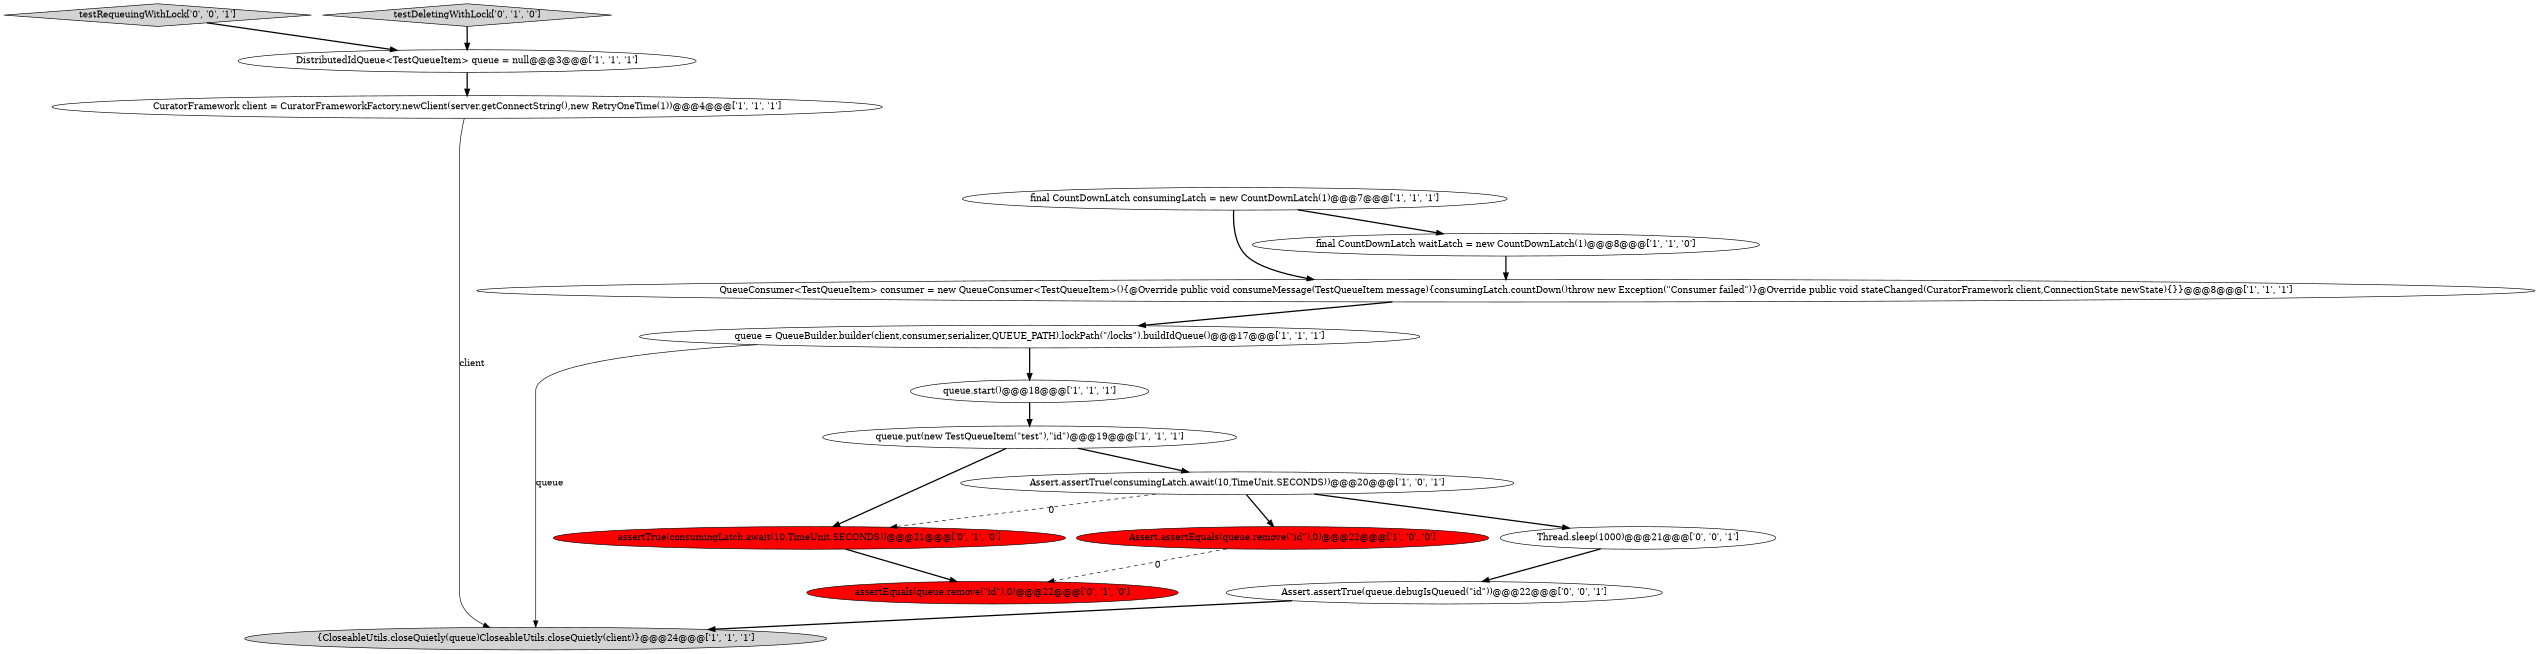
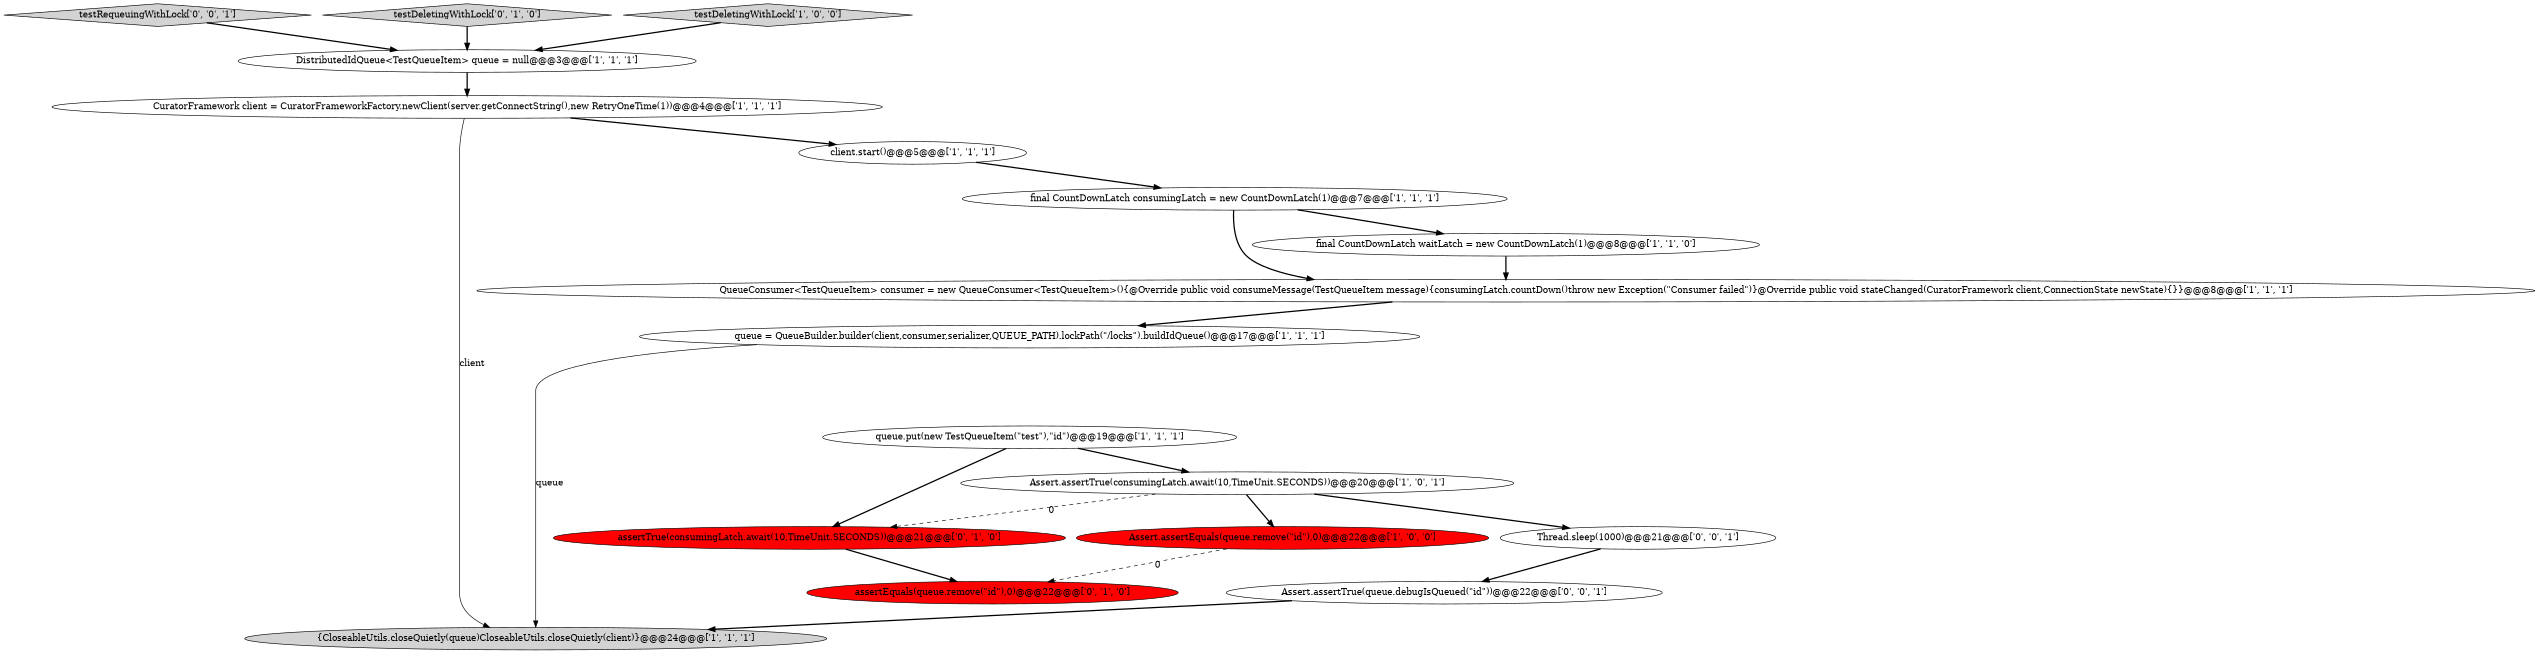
node "testDeletingWithLock['1', '0', '0']": added
node "client.start()@@@5@@@['1', '1', '1']": added
node "queue.start()@@@18@@@['1', '1', '1']": removed
